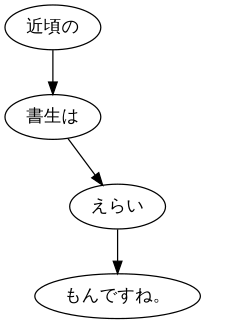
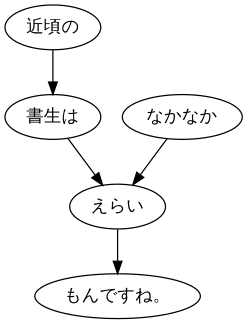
node "なかなか": added
